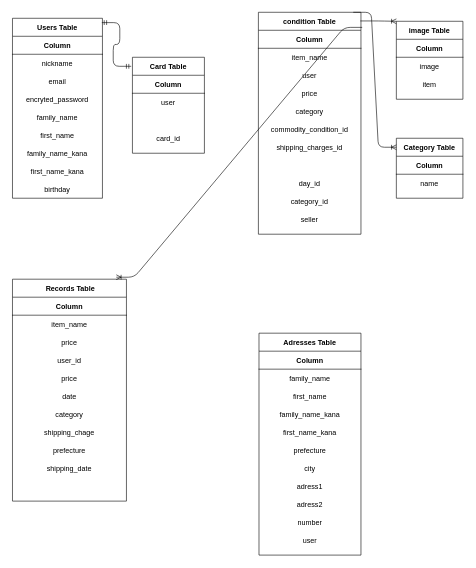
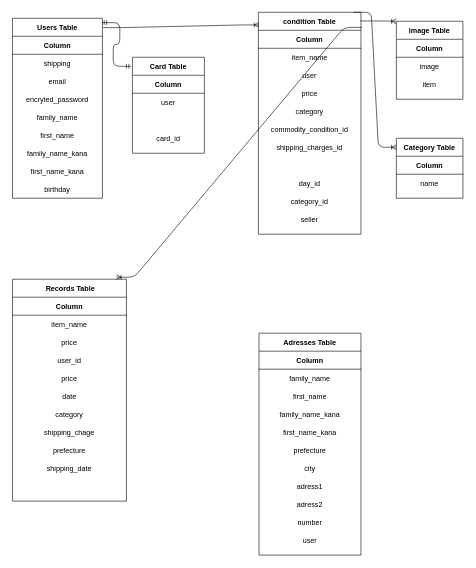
edge "Users Table" -> "condition Table": added
node "nickname": label "nickname" -> "shipping"
